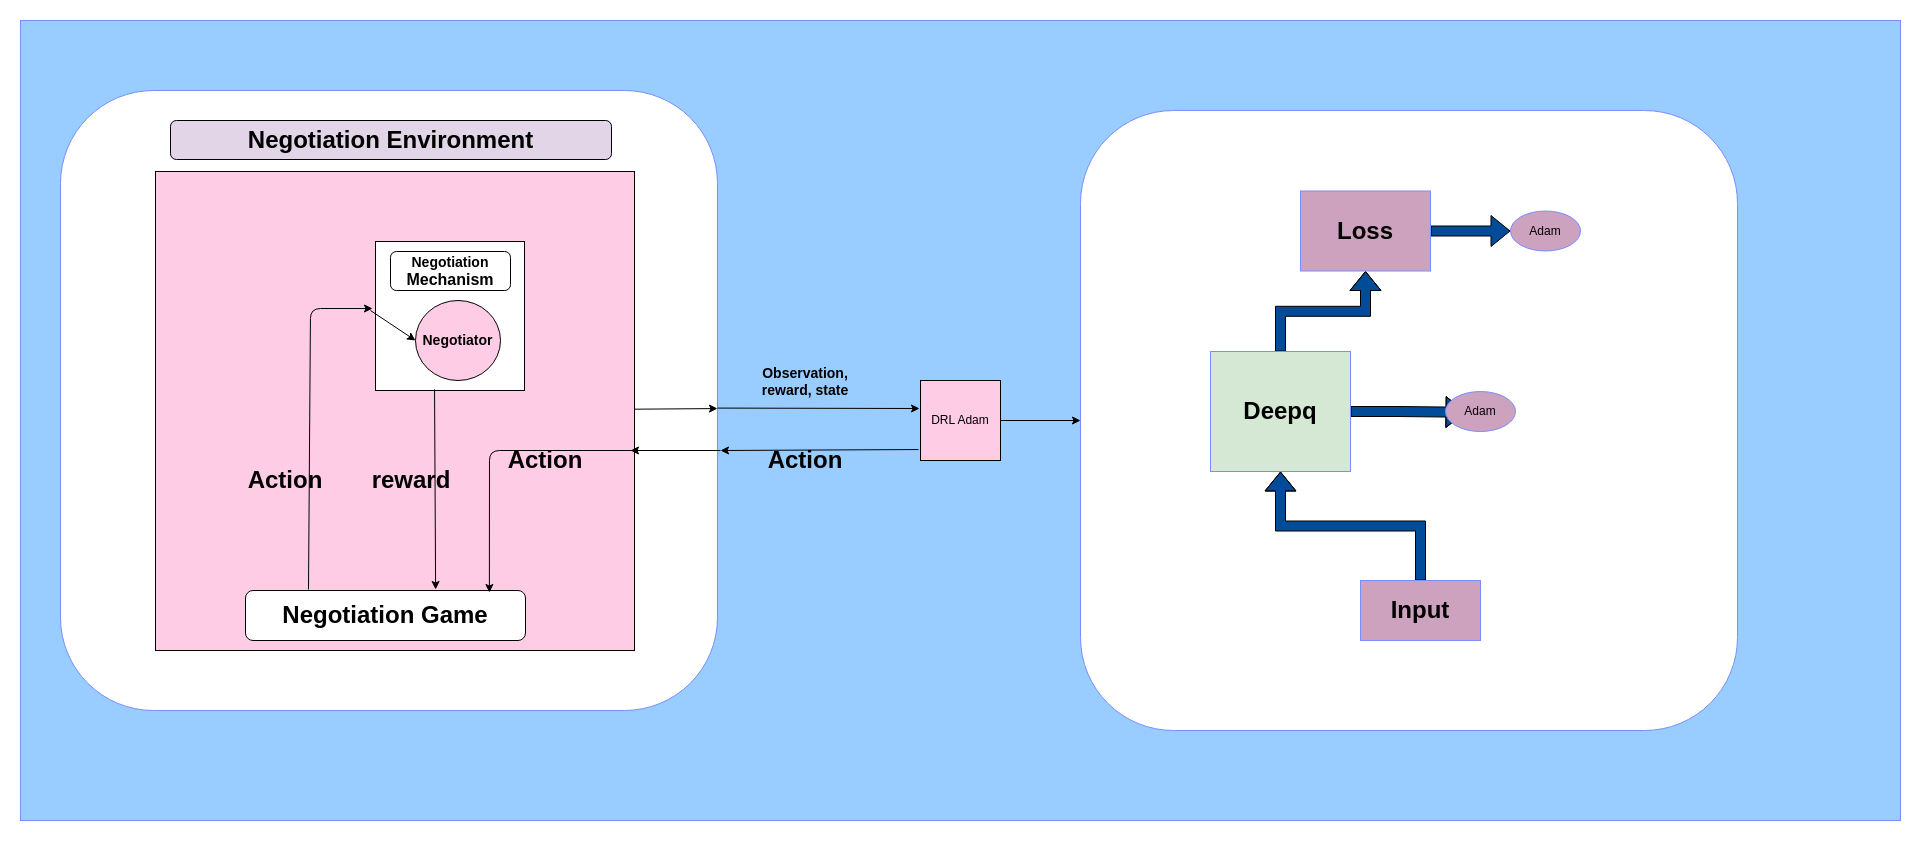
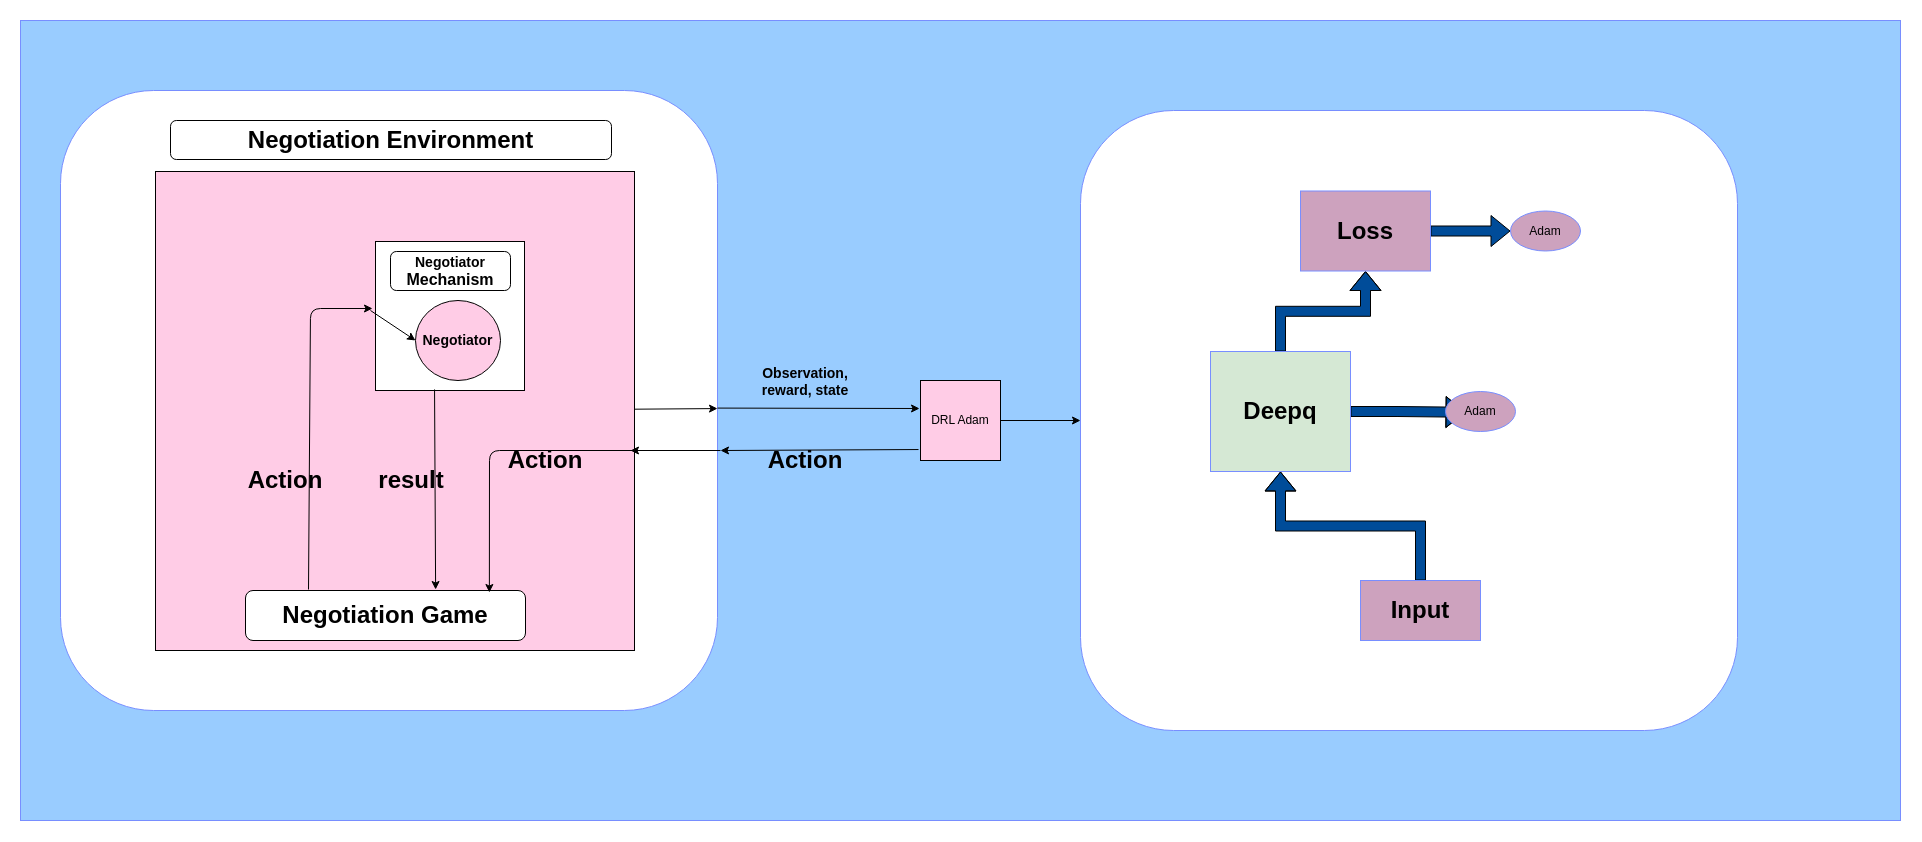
node "Negotiation Environment": fillcolor #e1d5e7 -> #ffffff
node "Negotiation Mechanism": label "Negotiation Mechanism" -> "Negotiator Mechanism"
node "reward": label "reward" -> "result"
